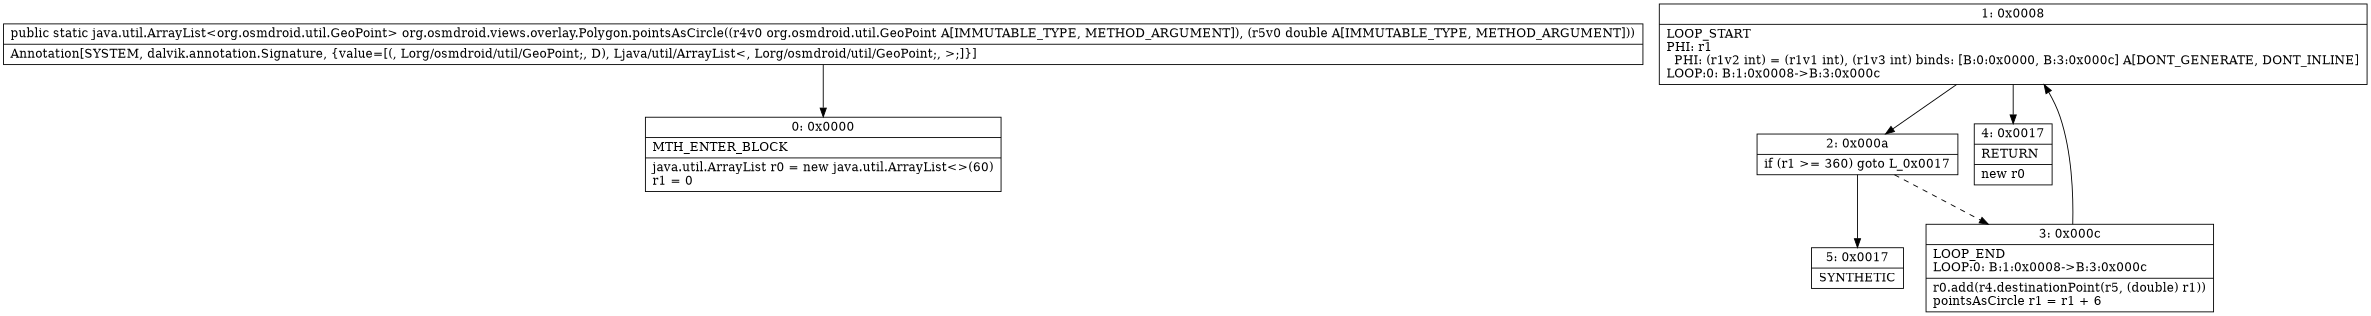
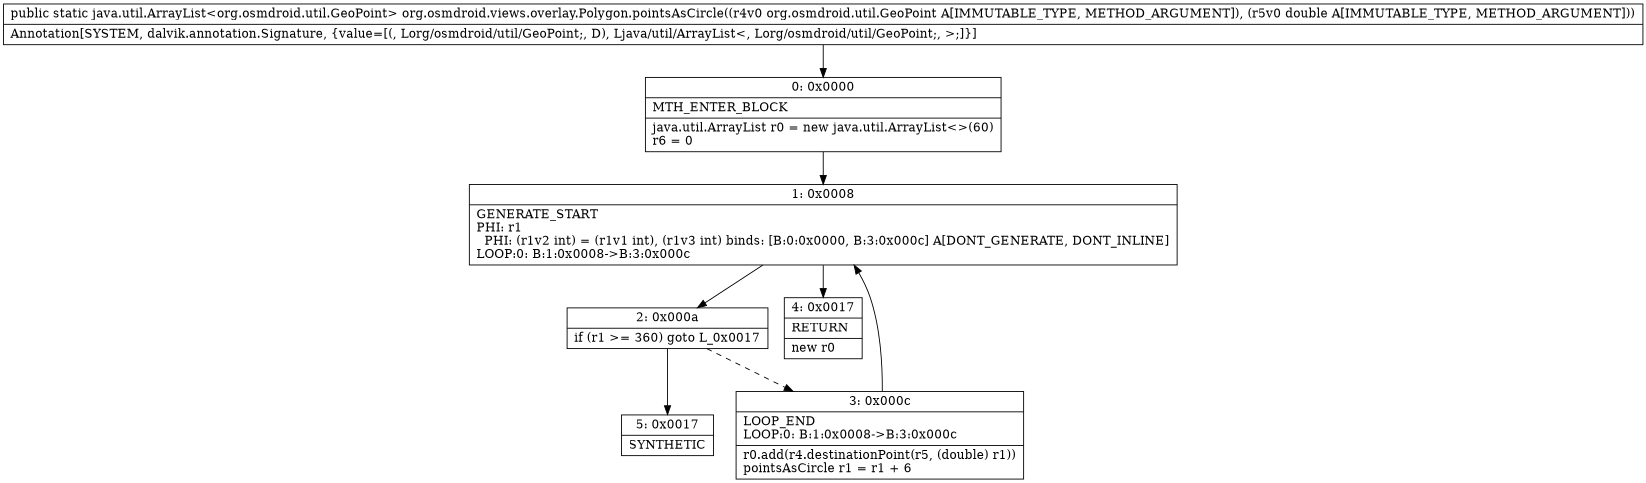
node "1: 0x0008": text "LOOP_START" -> "GENERATE_START"
edge "0: 0x0000" -> "1: 0x0008": added
node "0: 0x0000": text "r1 = 0" -> "r6 = 0"
